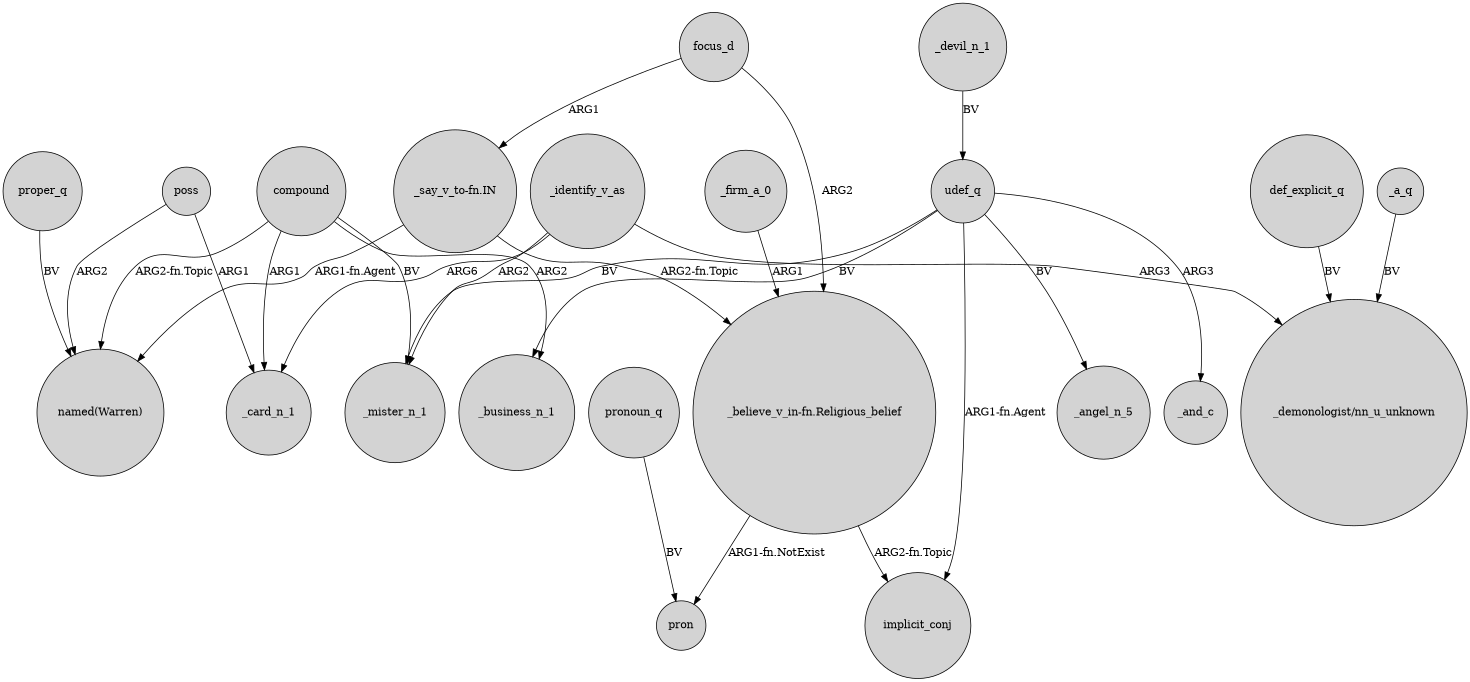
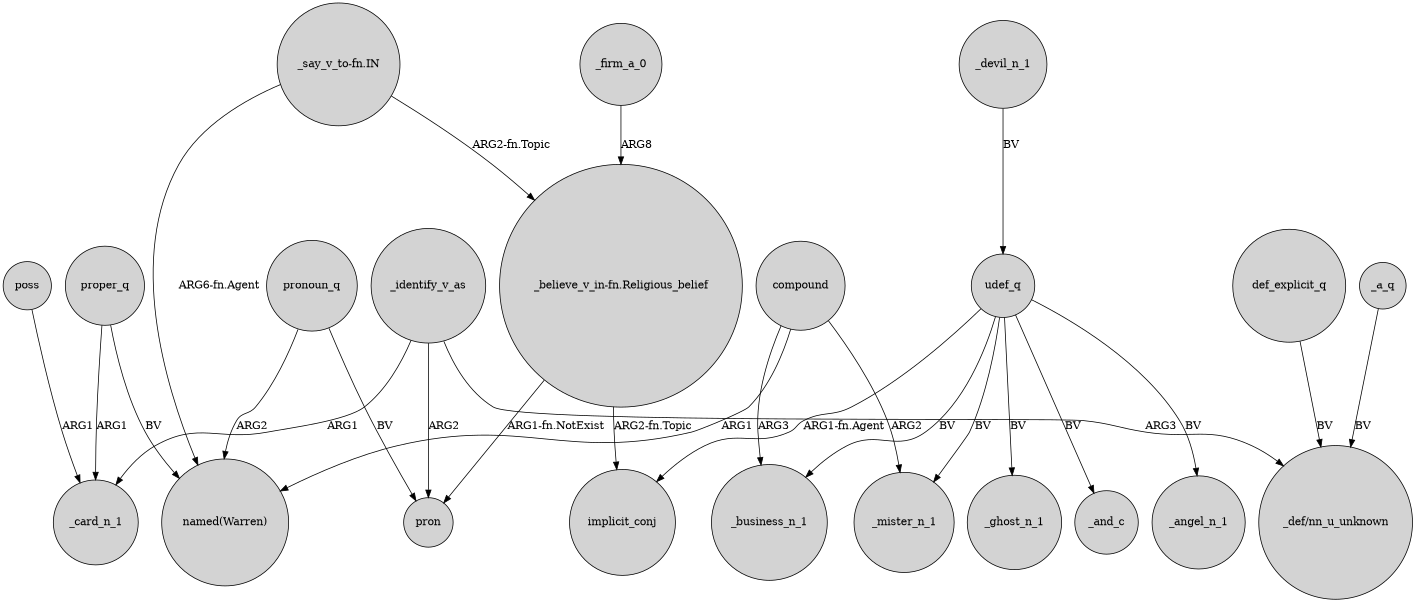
node "focus_d": removed
edge "poss" -> "named(Warren)": now "pronoun_q" -> "named(Warren)"
edge "compound" -> "named(Warren)": label "ARG2-fn.Topic" -> "ARG1"
edge "_say_v_to-fn.IN" -> "named(Warren)": label "ARG1-fn.Agent" -> "ARG6-fn.Agent"
edge "compound" -> "_mister_n_1": label "BV" -> "ARG2"
edge "_identify_v_as" -> "_card_n_1": label "ARG6" -> "ARG1"
edge "compound" -> "_business_n_1": label "ARG2" -> "ARG3"
edge "_firm_a_0" -> "_believe_v_in-fn.Religious_belief": label "ARG1" -> "ARG8"
edge "udef_q" -> "_and_c": label "ARG3" -> "BV"
edge "_identify_v_as" -> "_mister_n_1": now "_identify_v_as" -> "pron"
edge "compound" -> "_card_n_1": now "proper_q" -> "_card_n_1"
node "_angel_n_5": label "_angel_n_5" -> "_angel_n_1"
node "_demonologist/nn_u_unknown": label "_demonologist/nn_u_unknown" -> "_def/nn_u_unknown"
node "_ghost_n_1": added
